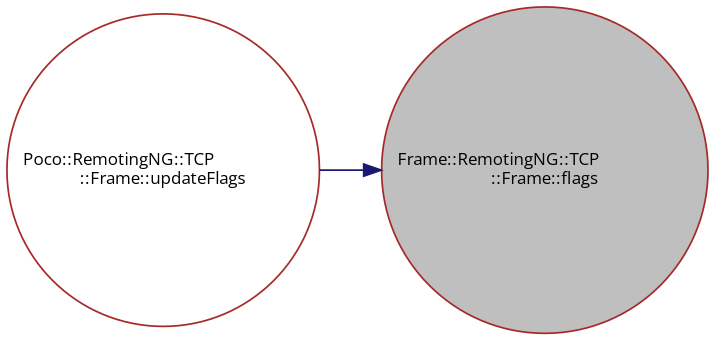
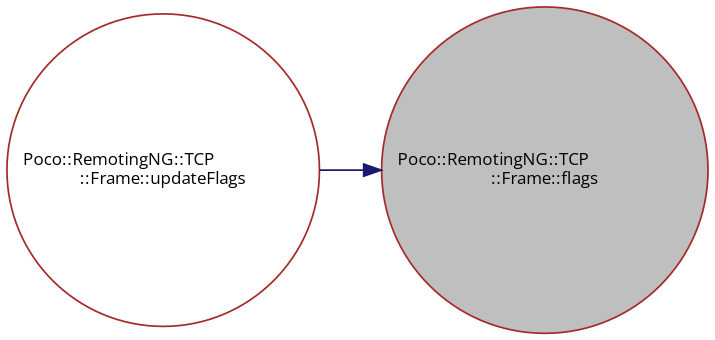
node "Frame::RemotingNG::TCP ::Frame::flags": label "Frame::RemotingNG::TCP ::Frame::flags" -> "Poco::RemotingNG::TCP ::Frame::flags"
